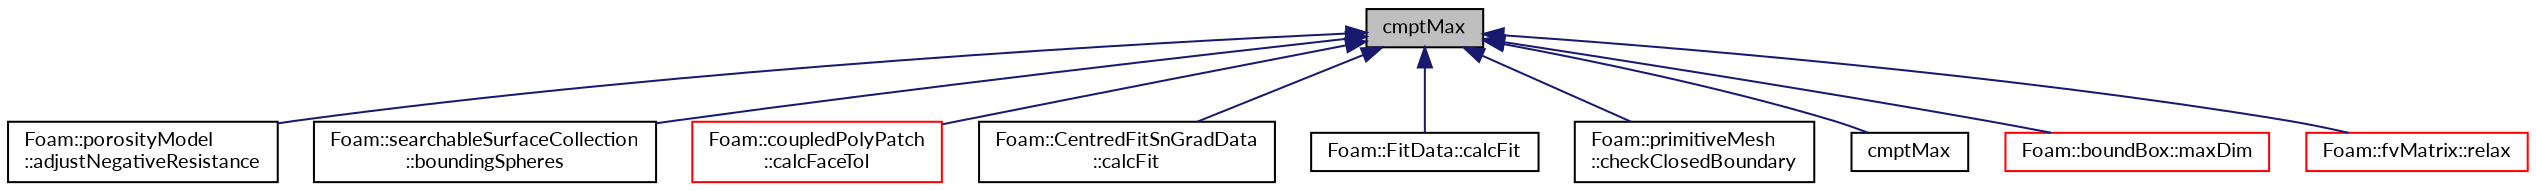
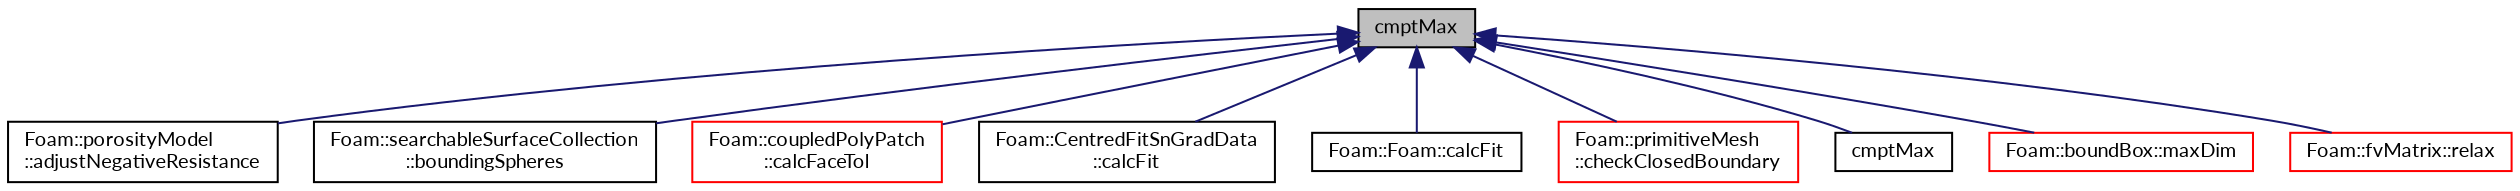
node "Foam::FitData::calcFit": label "Foam::FitData::calcFit" -> "Foam::Foam::calcFit"
node "Foam::primitiveMesh ::checkClosedBoundary": color black -> red
